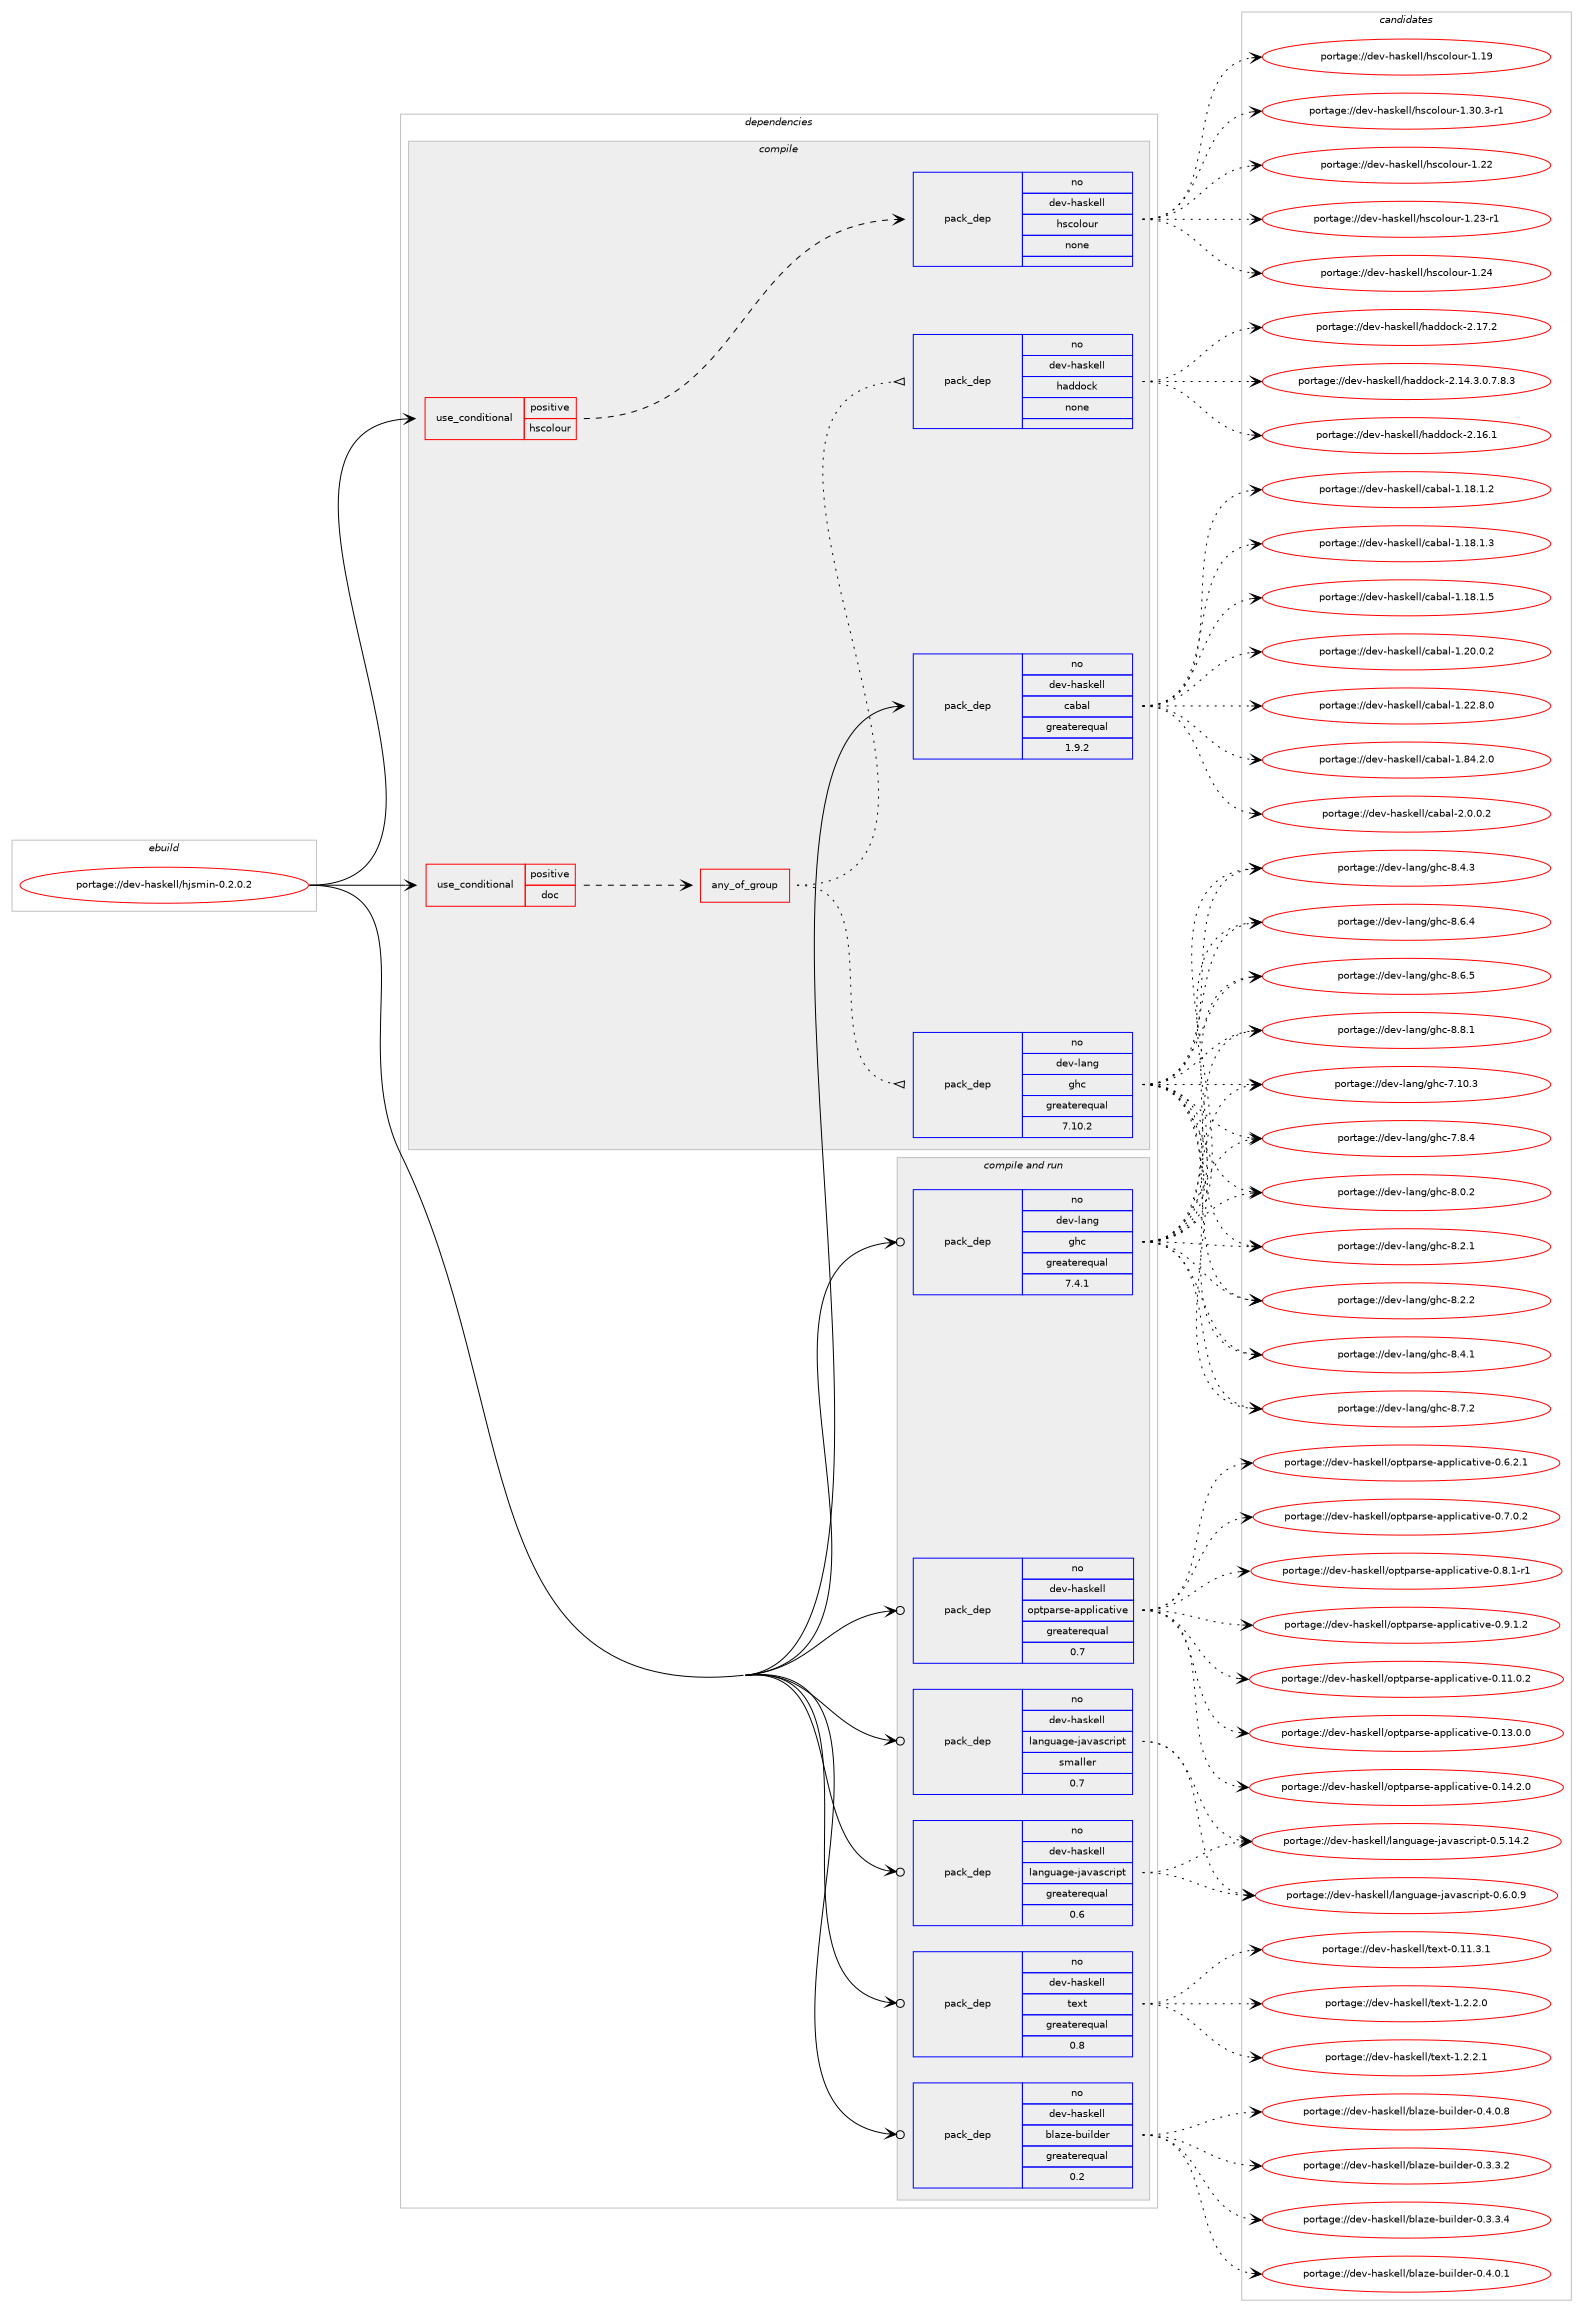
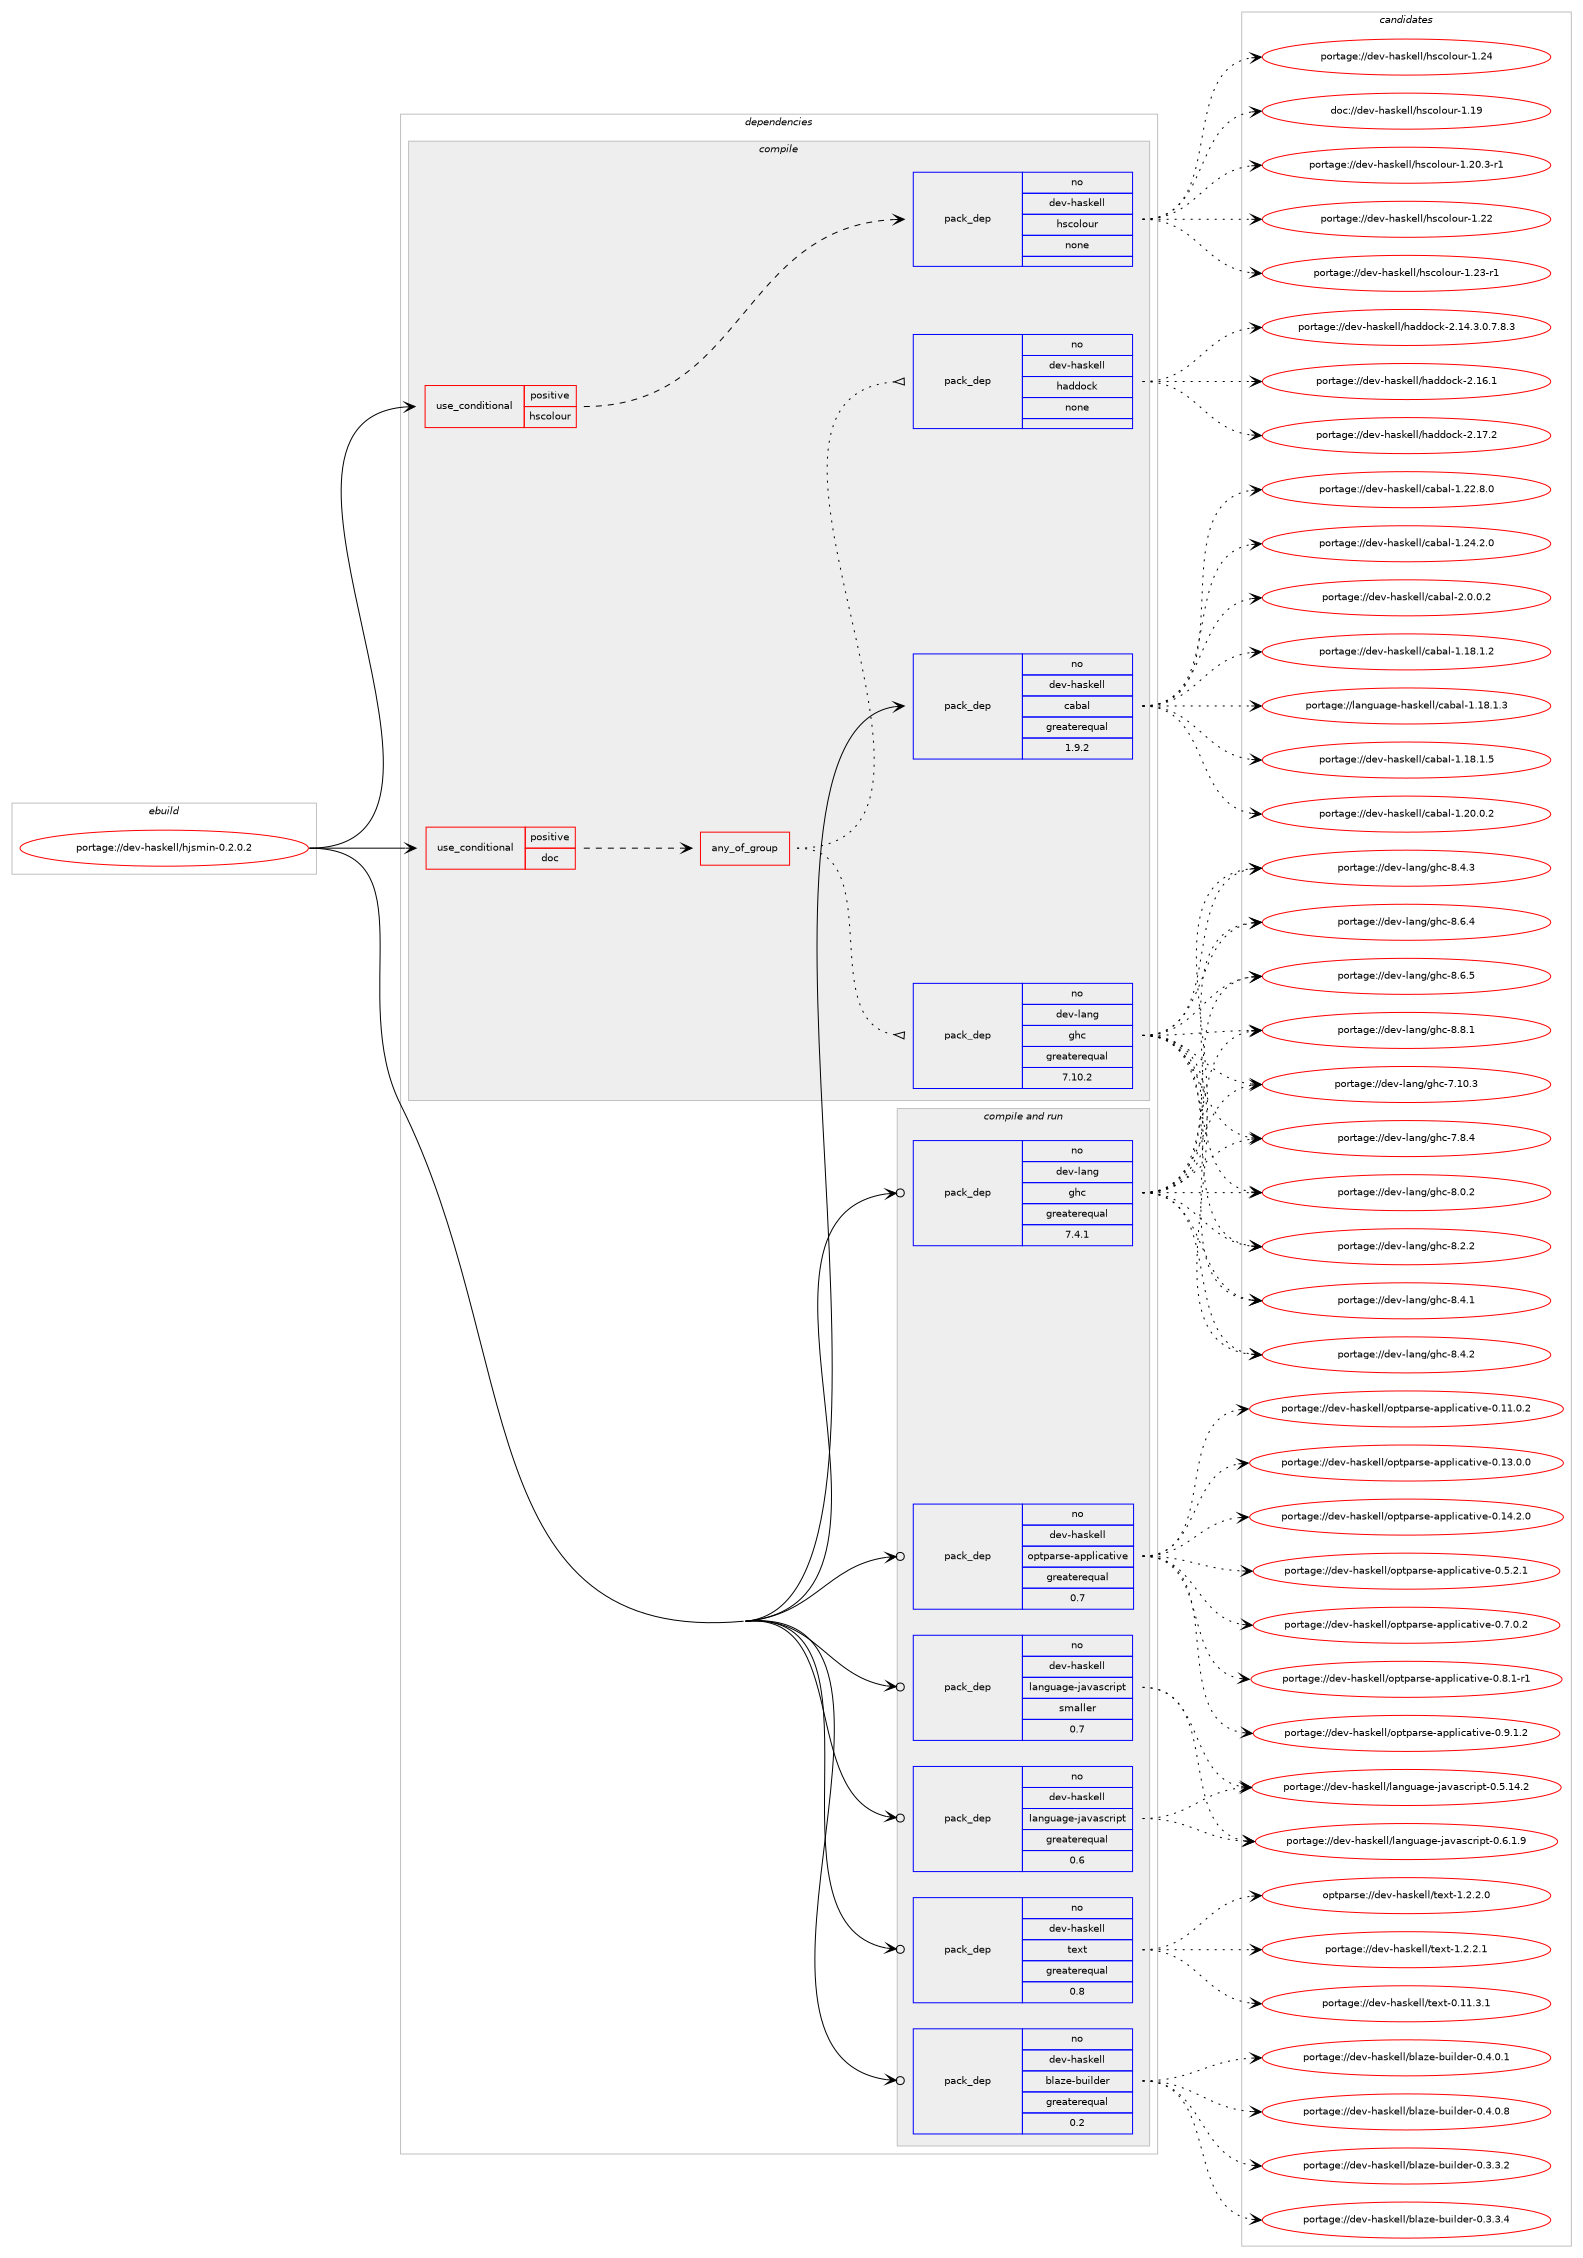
node "portage://dev-haskell/hscolour-1.19": label "portage://dev-haskell/hscolour-1.19" -> "doc://dev-haskell/hscolour-1.19"
node "portage://dev-haskell/hscolour-1.30.3-r1": label "portage://dev-haskell/hscolour-1.30.3-r1" -> "portage://dev-haskell/hscolour-1.20.3-r1"
node "portage://dev-haskell/cabal-1.18.1.3": label "portage://dev-haskell/cabal-1.18.1.3" -> "portage://language-haskell/cabal-1.18.1.3"
node "portage://dev-haskell/cabal-1.84.2.0": label "portage://dev-haskell/cabal-1.84.2.0" -> "portage://dev-haskell/cabal-1.24.2.0"
node "portage://dev-lang/ghc-8.2.1": removed
node "portage://dev-lang/ghc-8.7.2": label "portage://dev-lang/ghc-8.7.2" -> "portage://dev-lang/ghc-8.4.2"
node "portage://dev-haskell/optparse-applicative-0.6.2.1": label "portage://dev-haskell/optparse-applicative-0.6.2.1" -> "portage://dev-haskell/optparse-applicative-0.5.2.1"
node "portage://dev-haskell/language-javascript-0.6.0.9": label "portage://dev-haskell/language-javascript-0.6.0.9" -> "portage://dev-haskell/language-javascript-0.6.1.9"
node "portage://dev-haskell/text-1.2.2.0": label "portage://dev-haskell/text-1.2.2.0" -> "optparse://dev-haskell/text-1.2.2.0"
